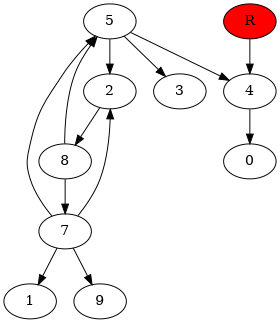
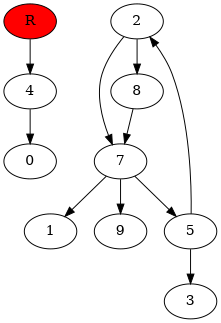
edge "5" -> "4": removed
edge "8" -> "5": removed
edge "7" -> "2": reversed
